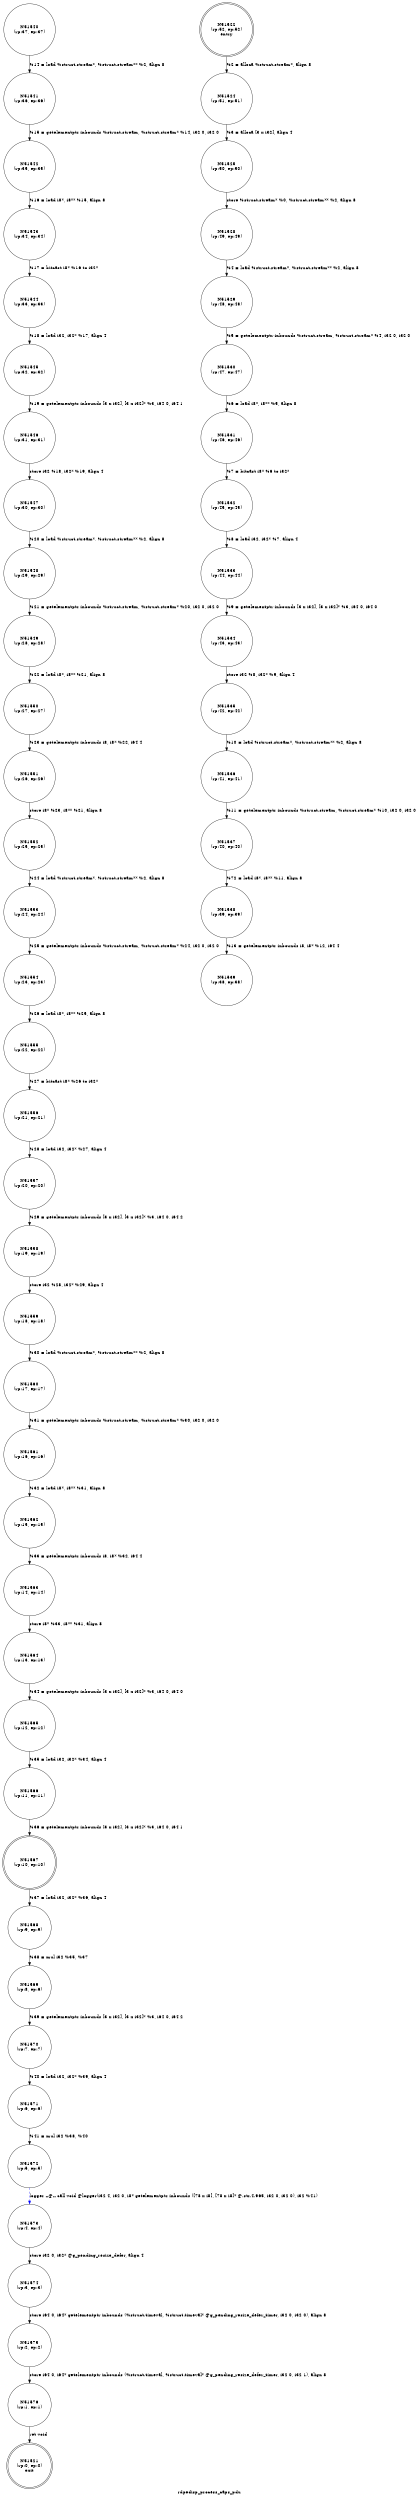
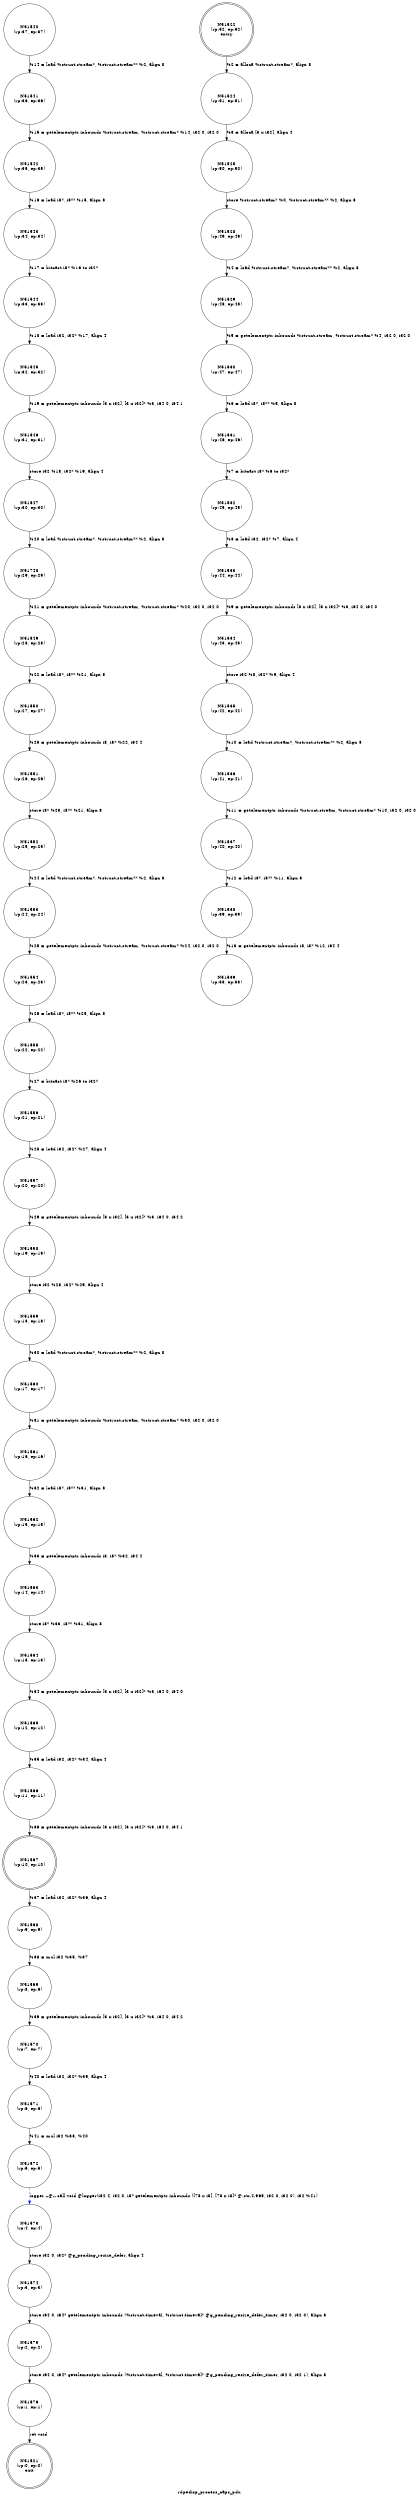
node "N51548 (rp:29, ep:29)": label "N51548 (rp:29, ep:29)" -> "N51748 (rp:29, ep:29)"
edge "N51537 (rp:40, ep:40)" -> "N51538 (rp:39, ep:39)": label "%72 = load i8*, i8** %11, align 8" -> "%12 = load i8*, i8** %11, align 8"
